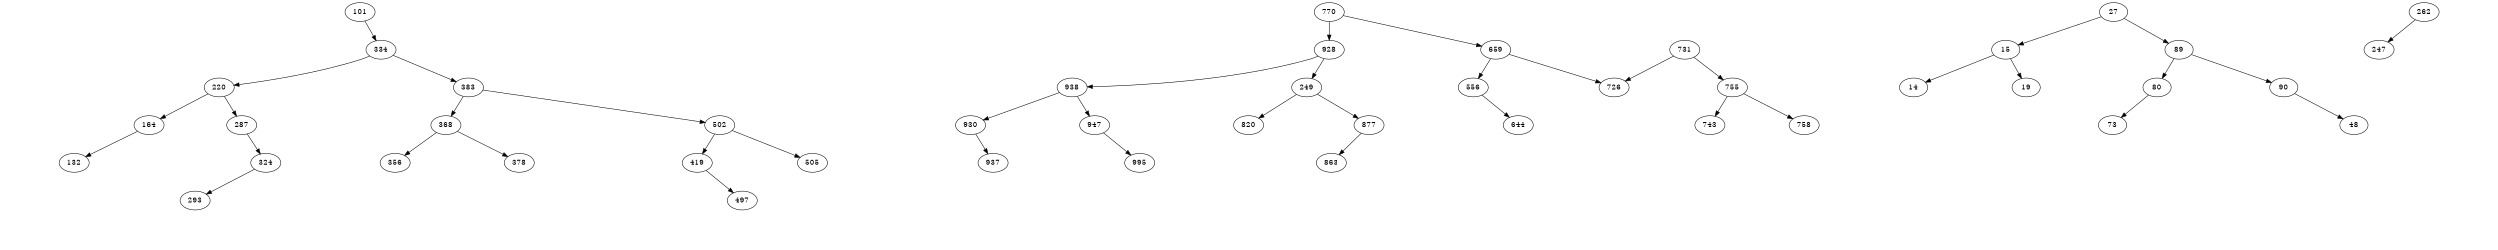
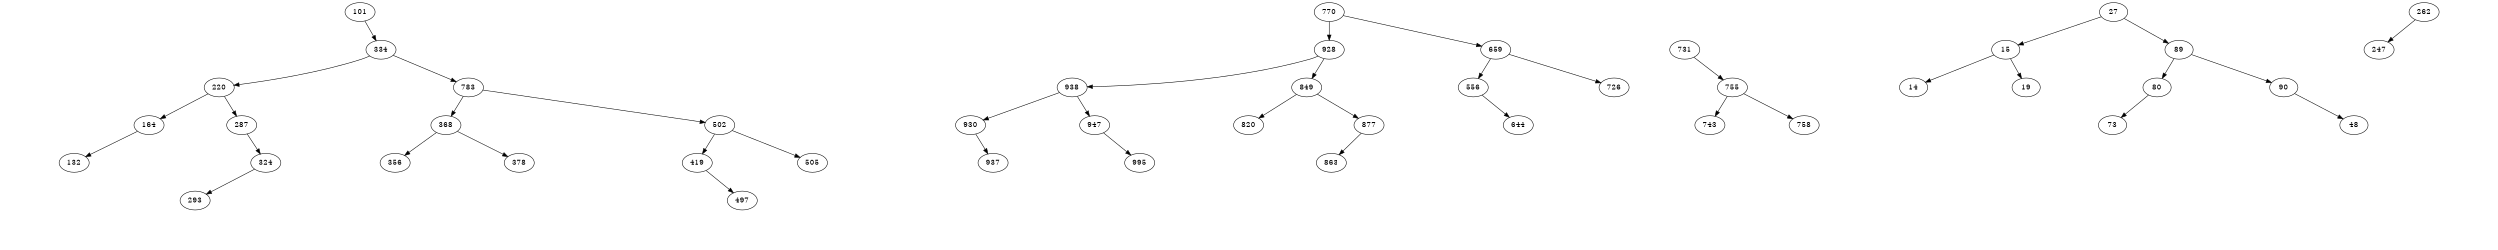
edge "731" -> "726": removed
node "383": label "383" -> "783"
node "249": label "249" -> "849"
